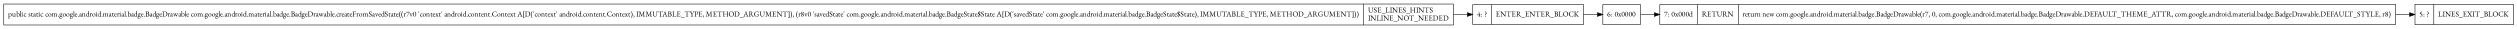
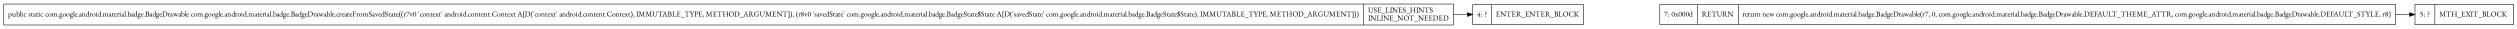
node "5: ?": text "LINES_EXIT_BLOCK" -> "MTH_EXIT_BLOCK"
node "6: 0x0000": removed
